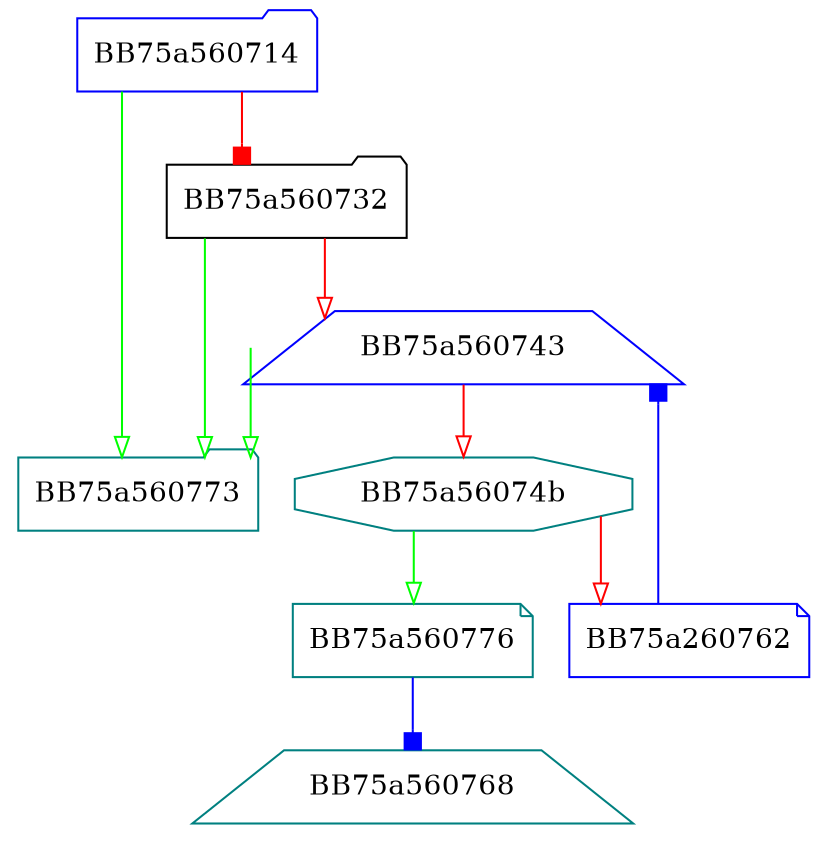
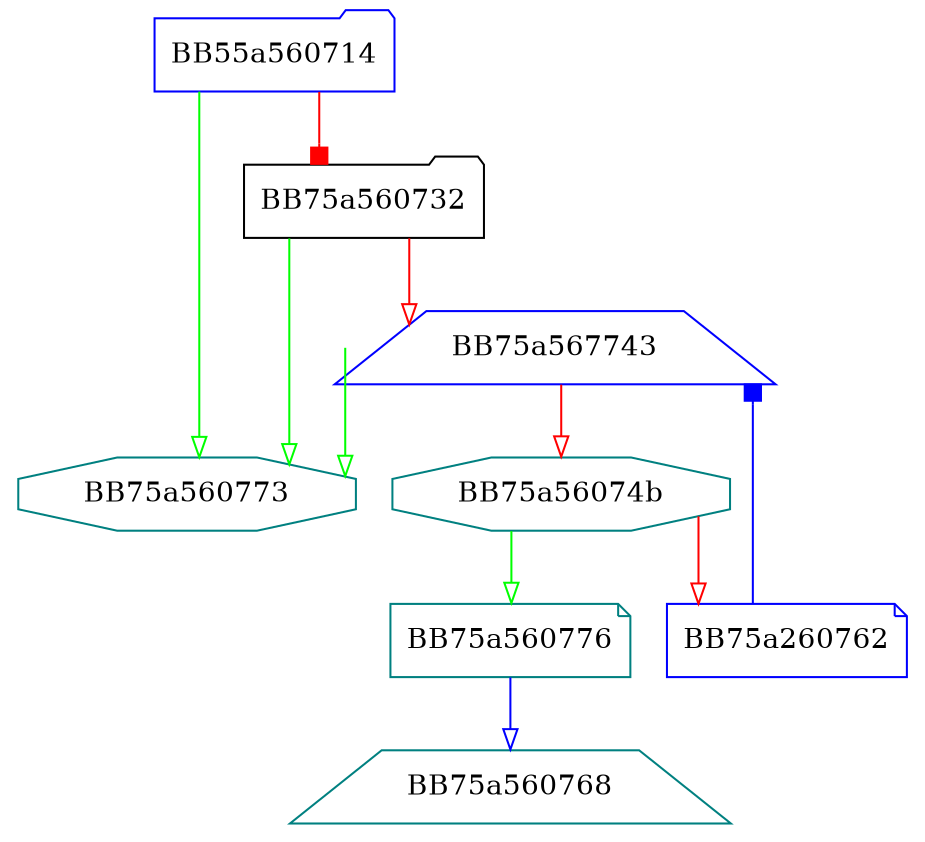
node "BB75a560714": label "BB75a560714" -> "BB55a560714"
node "BB75a560743": label "BB75a560743" -> "BB75a567743"
node "BB75a560773": shape folder -> octagon
edge "BB75a560776" -> "BB75a560768": arrowhead box -> onormal
